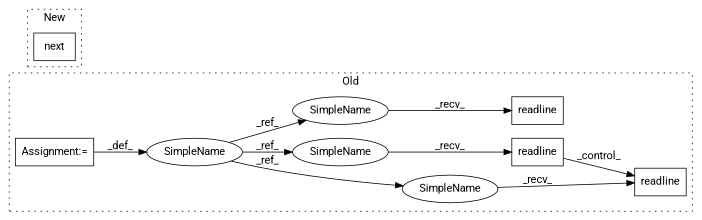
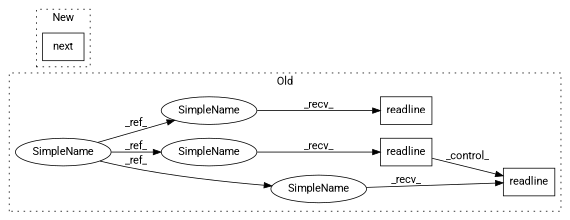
node "Assignment:=": removed
